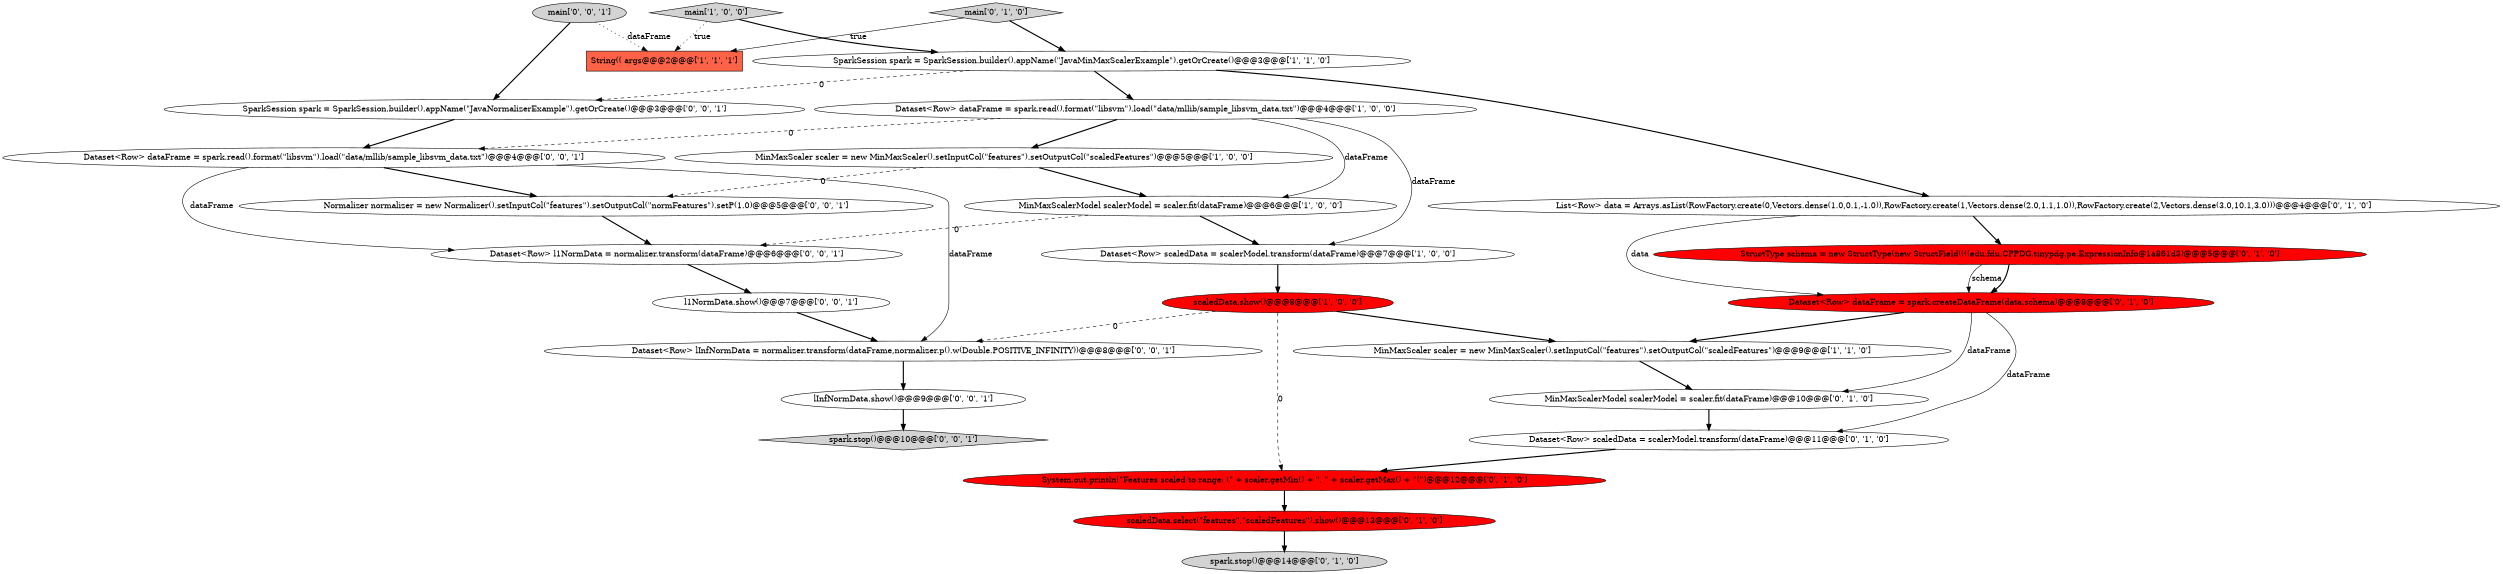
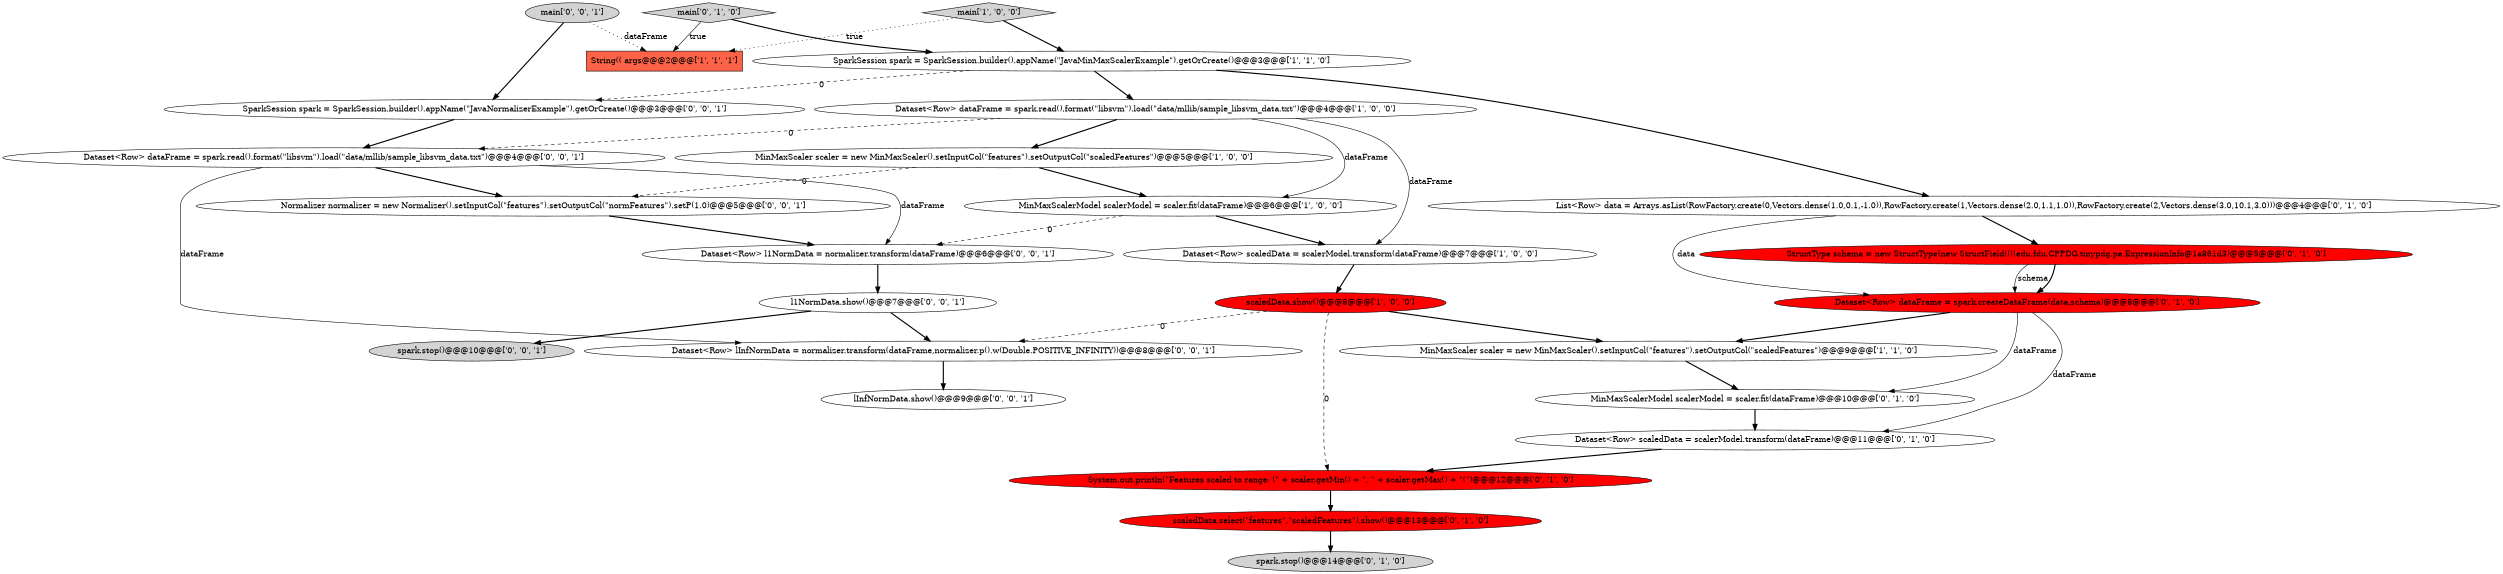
edge "lInfNormData.show()@@@9@@@['0', '0', '1']" -> "spark.stop()@@@10@@@['0', '0', '1']": now "l1NormData.show()@@@7@@@['0', '0', '1']" -> "spark.stop()@@@10@@@['0', '0', '1']"
node "spark.stop()@@@10@@@['0', '0', '1']": shape diamond -> ellipse
